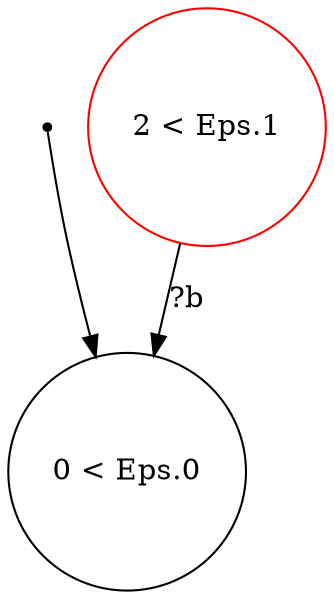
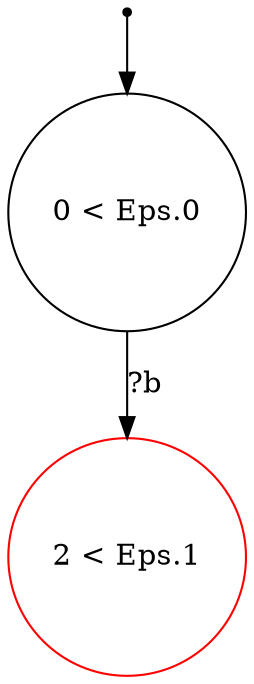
edge "2 < Eps.1" -> "0 < Eps.0": reversed
